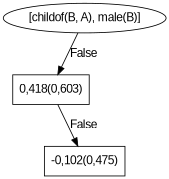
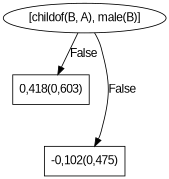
edge "0,418(0,603)" -> "-0,102(0,475)": now "[childof(B, A), male(B)]" -> "-0,102(0,475)"
